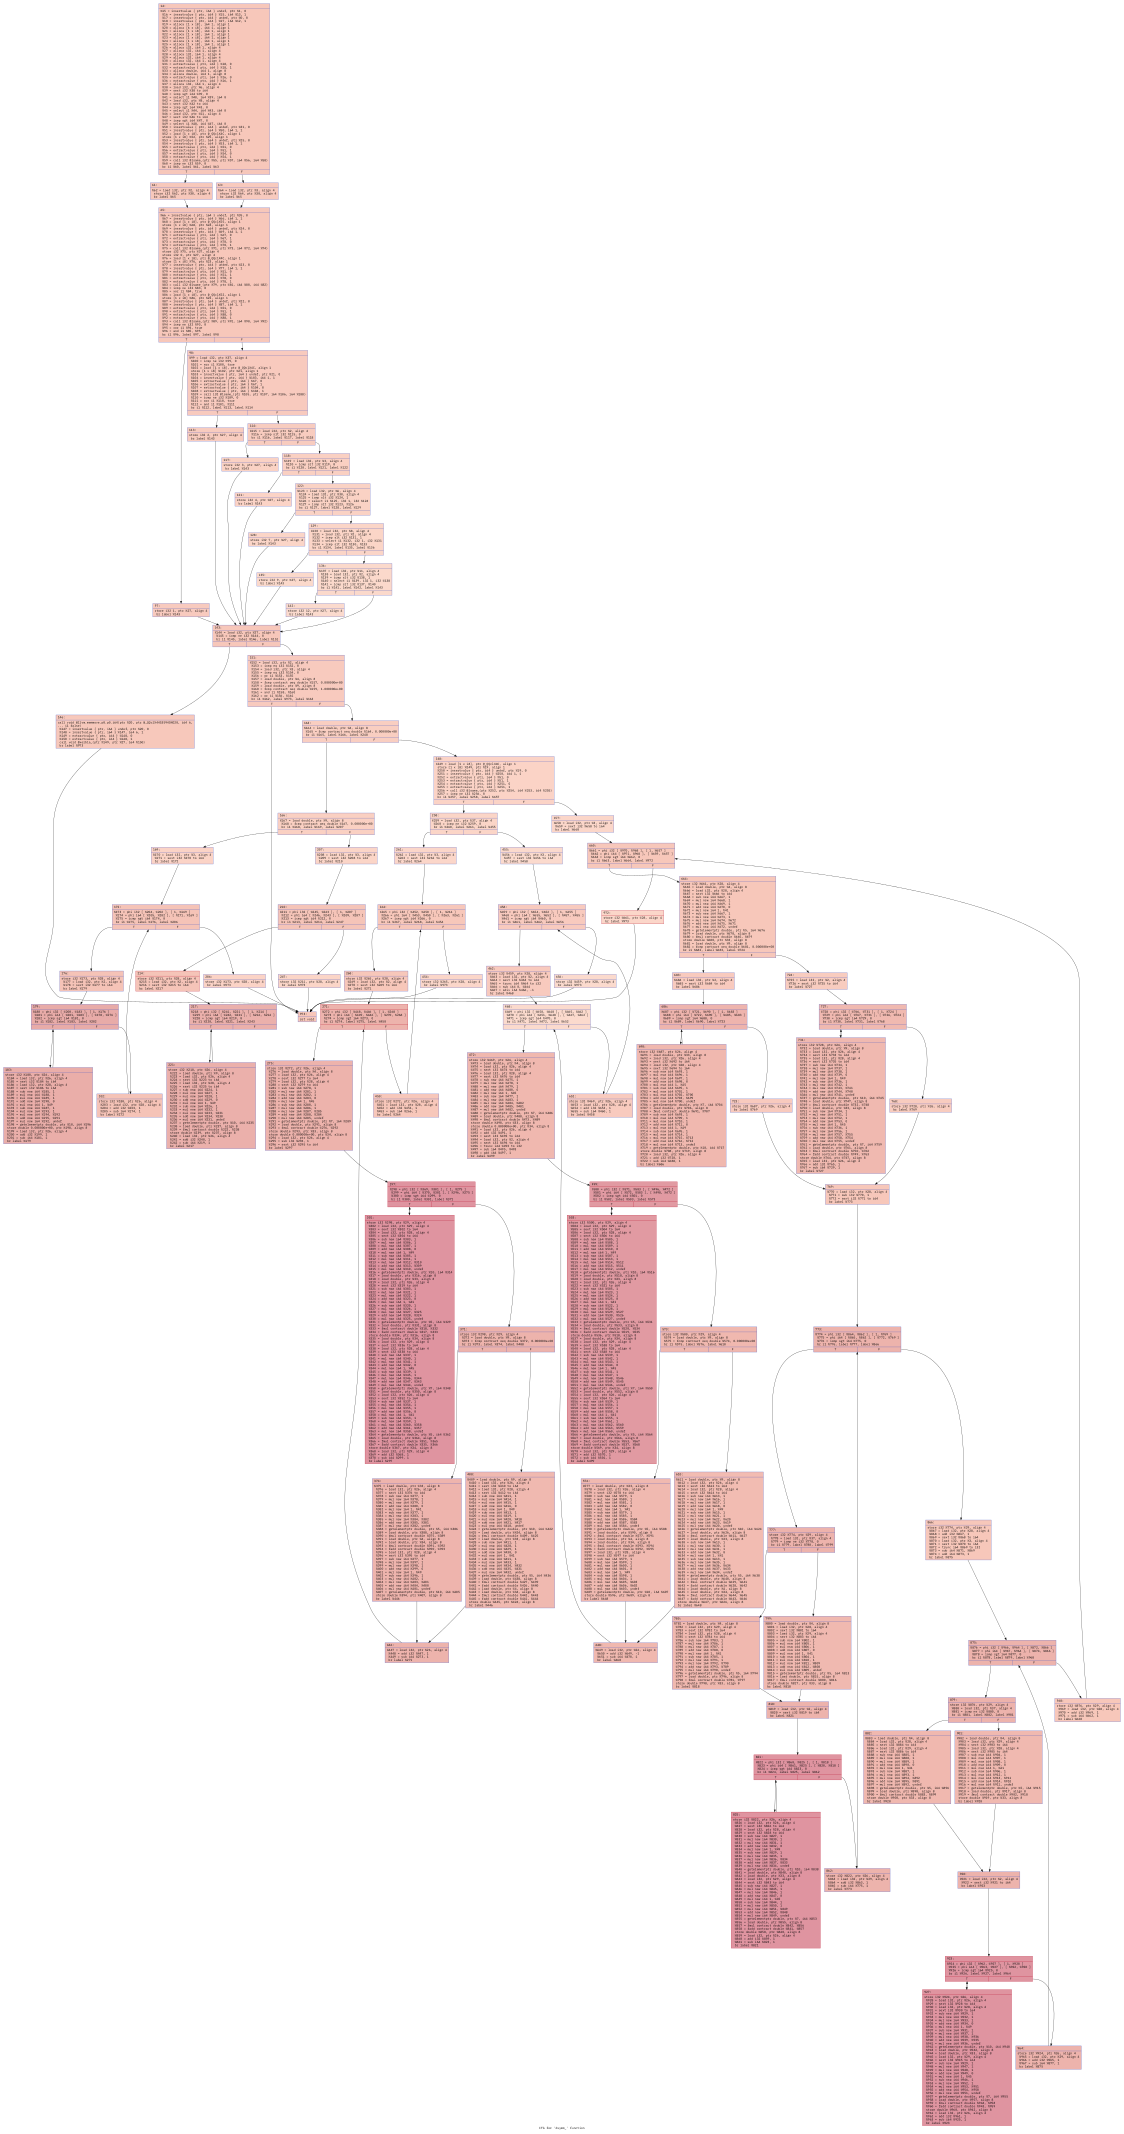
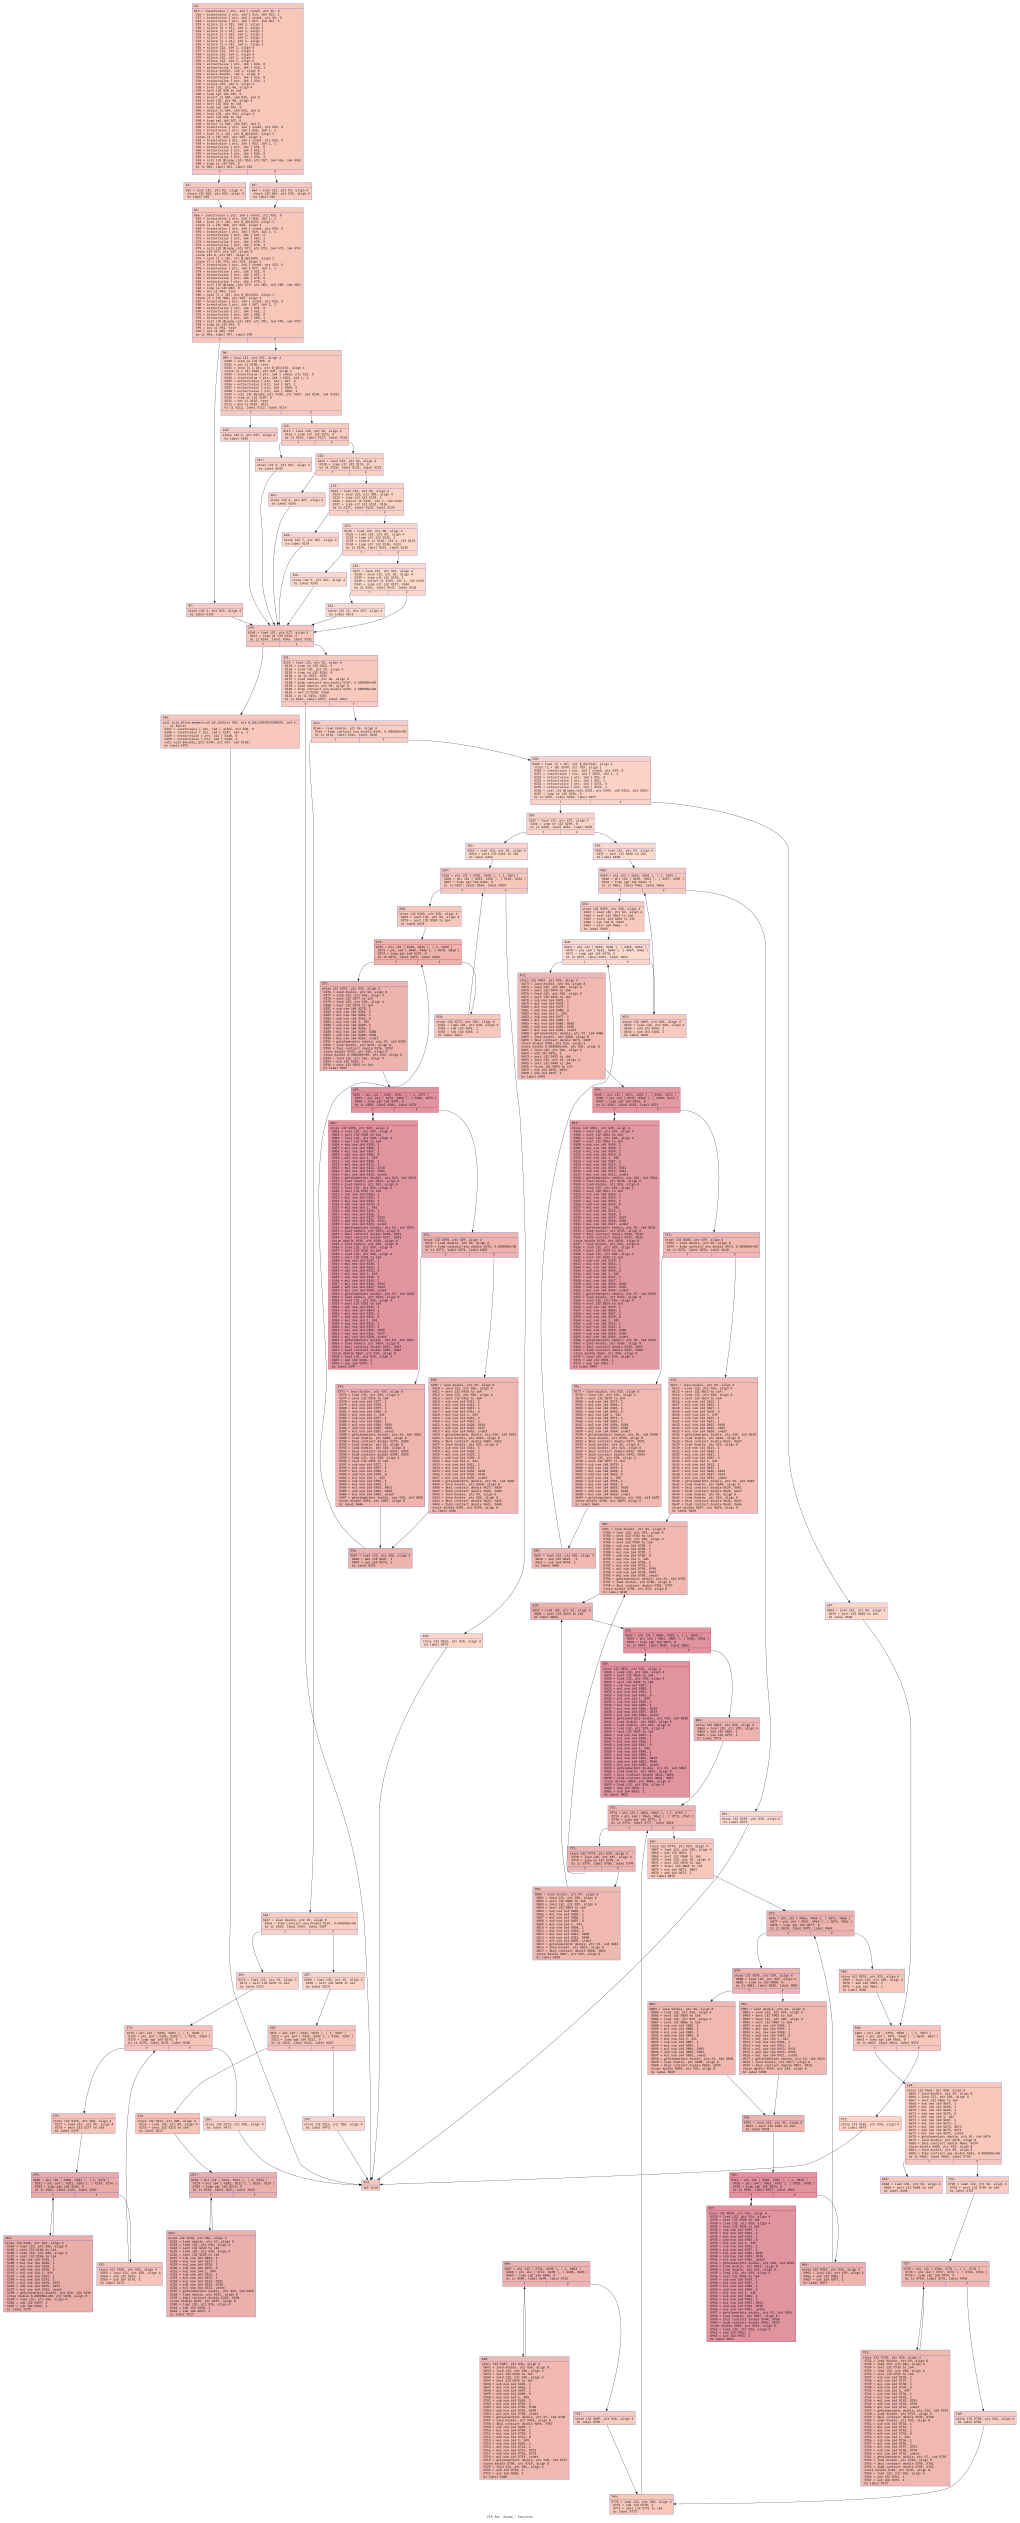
edge "683:" -> "686:": removed
edge "610:" -> "648:": now "610:" -> "780:"
